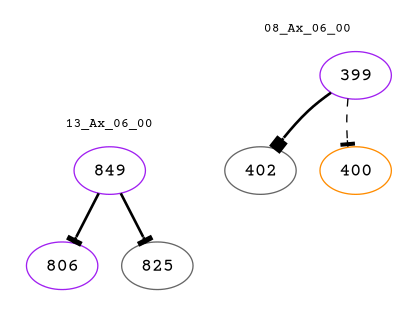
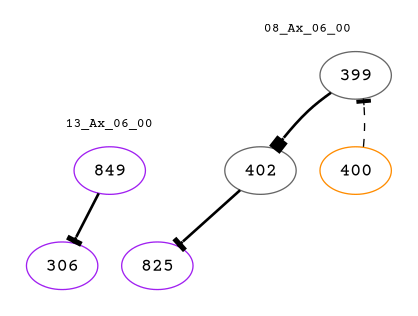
node "399": color purple -> gray40
edge "399" -> "400": reversed
edge "849" -> "825": now "402" -> "825"
node "806": label "806" -> "306"
node "825": color gray40 -> purple
